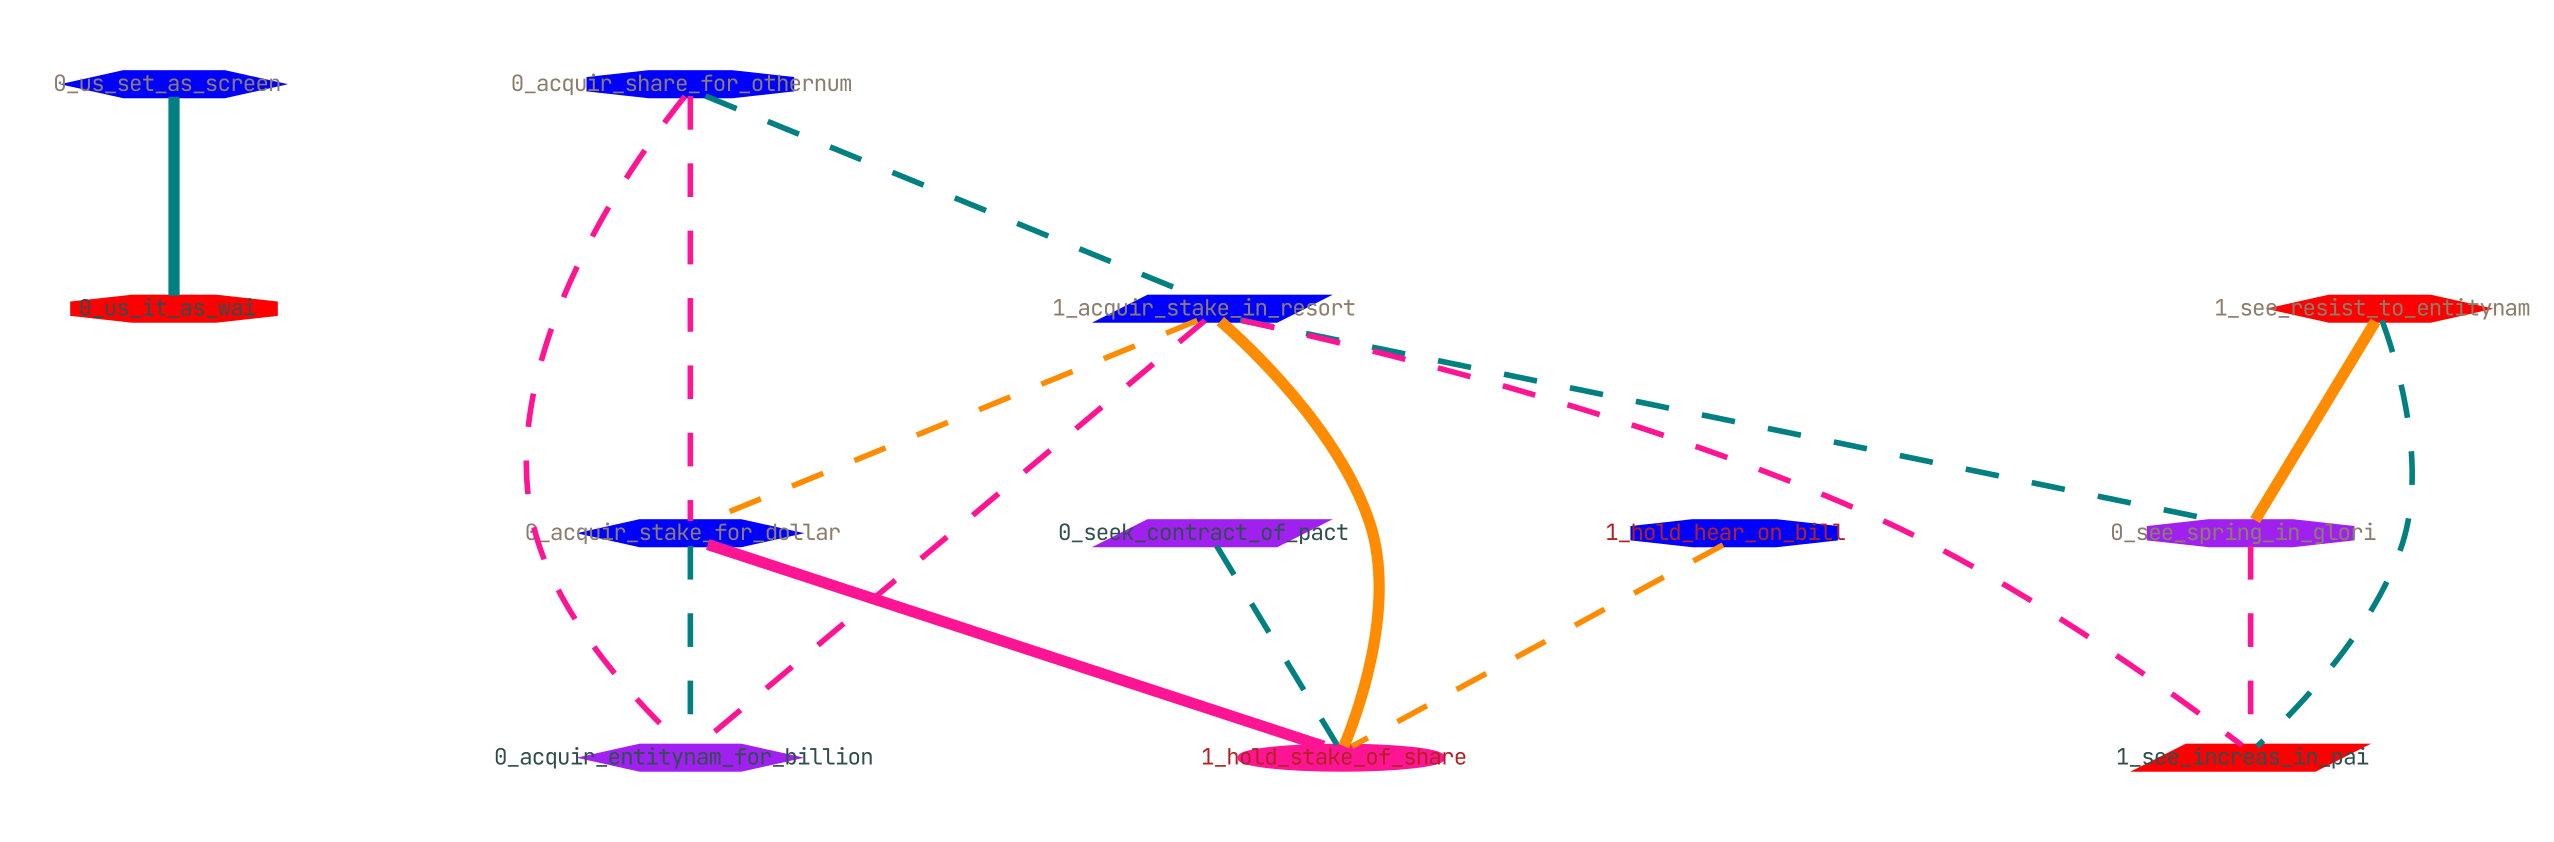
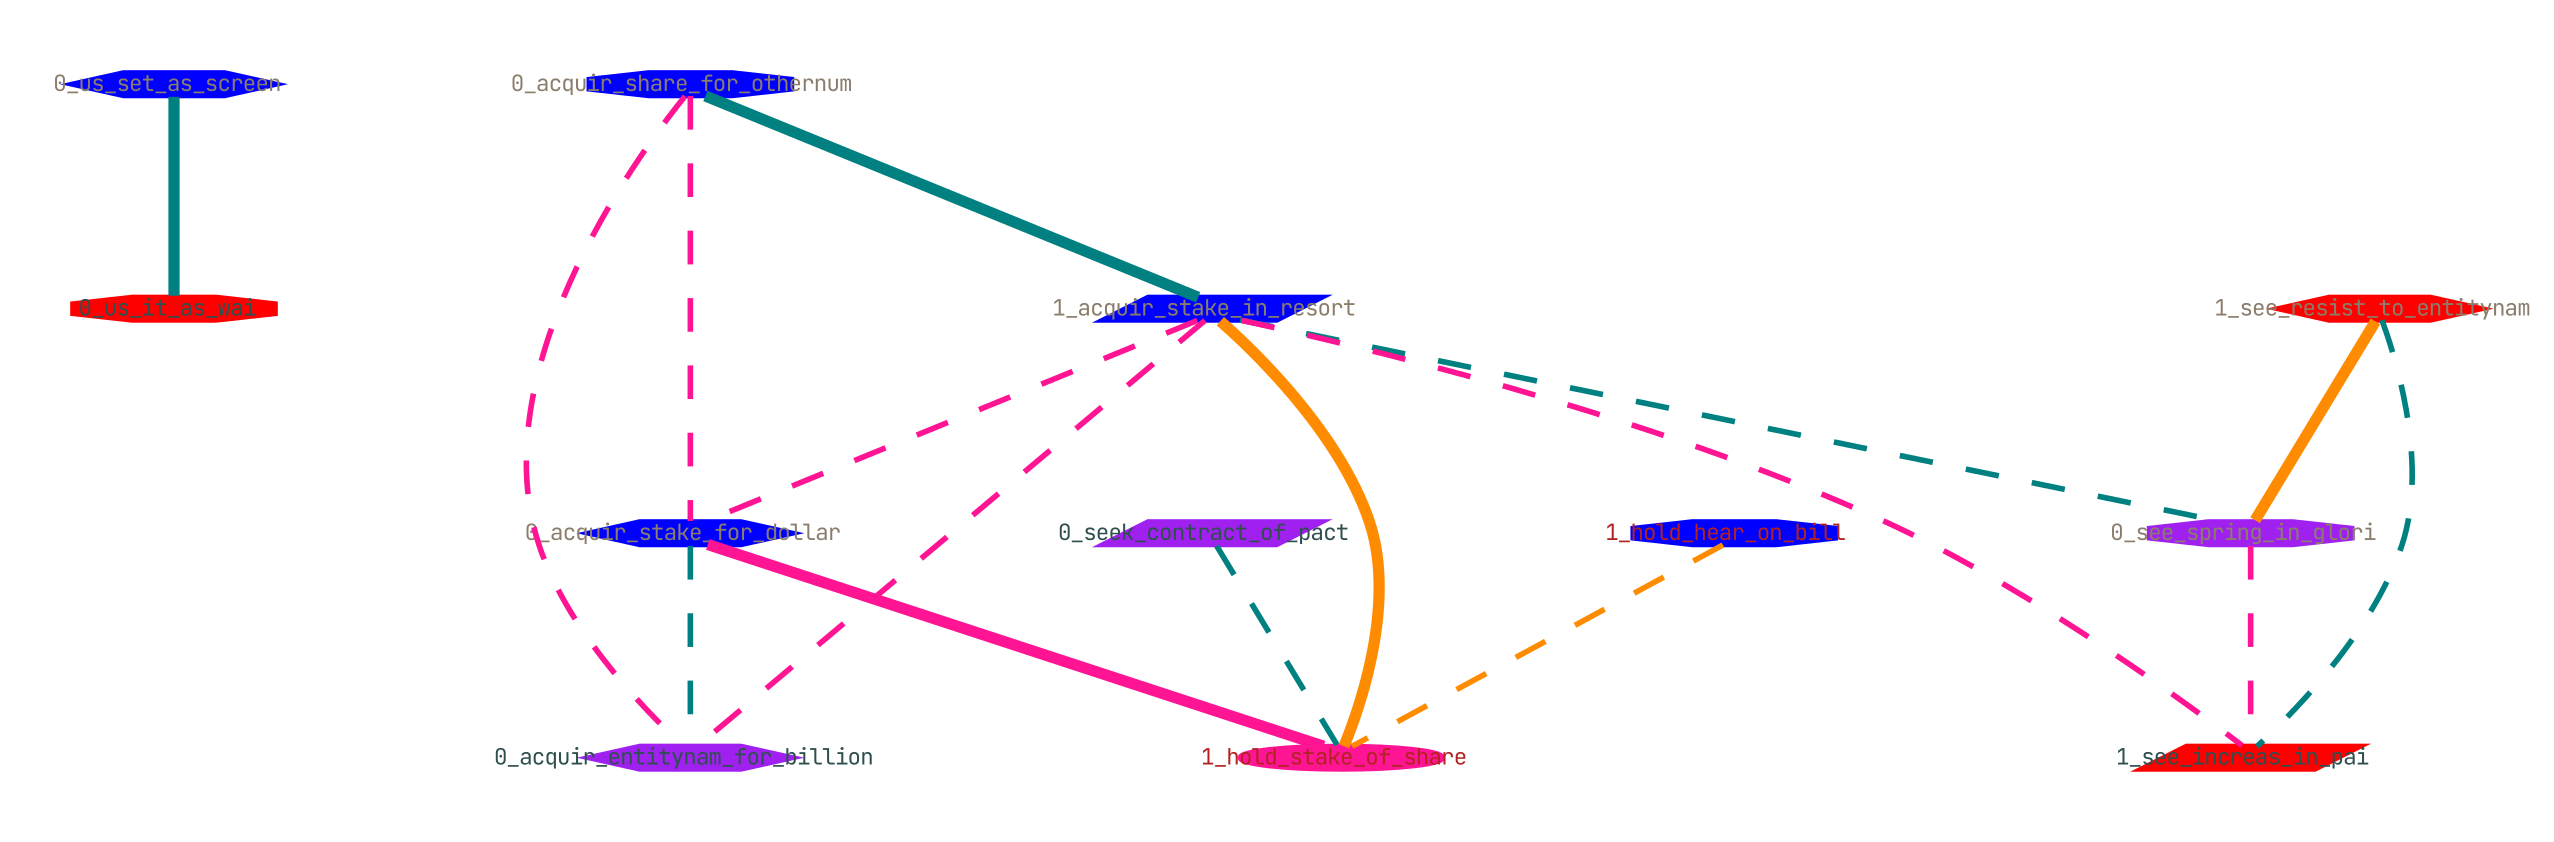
edge "0_acquir_share_for_othernum" -- "1_acquir_stake_in_resort": style dashed -> bold
edge "1_acquir_stake_in_resort" -- "0_acquir_stake_for_dollar": color darkorange -> deeppink
